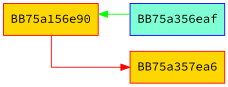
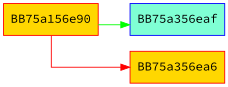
edge "BB75a356eaf" -> "BB75a156e90": reversed
node "BB75a357ea6": label "BB75a357ea6" -> "BB75a356ea6"
